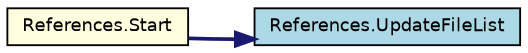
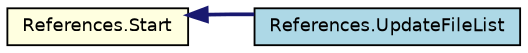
edge "References.Start" -> "References.UpdateFileList": reversed
